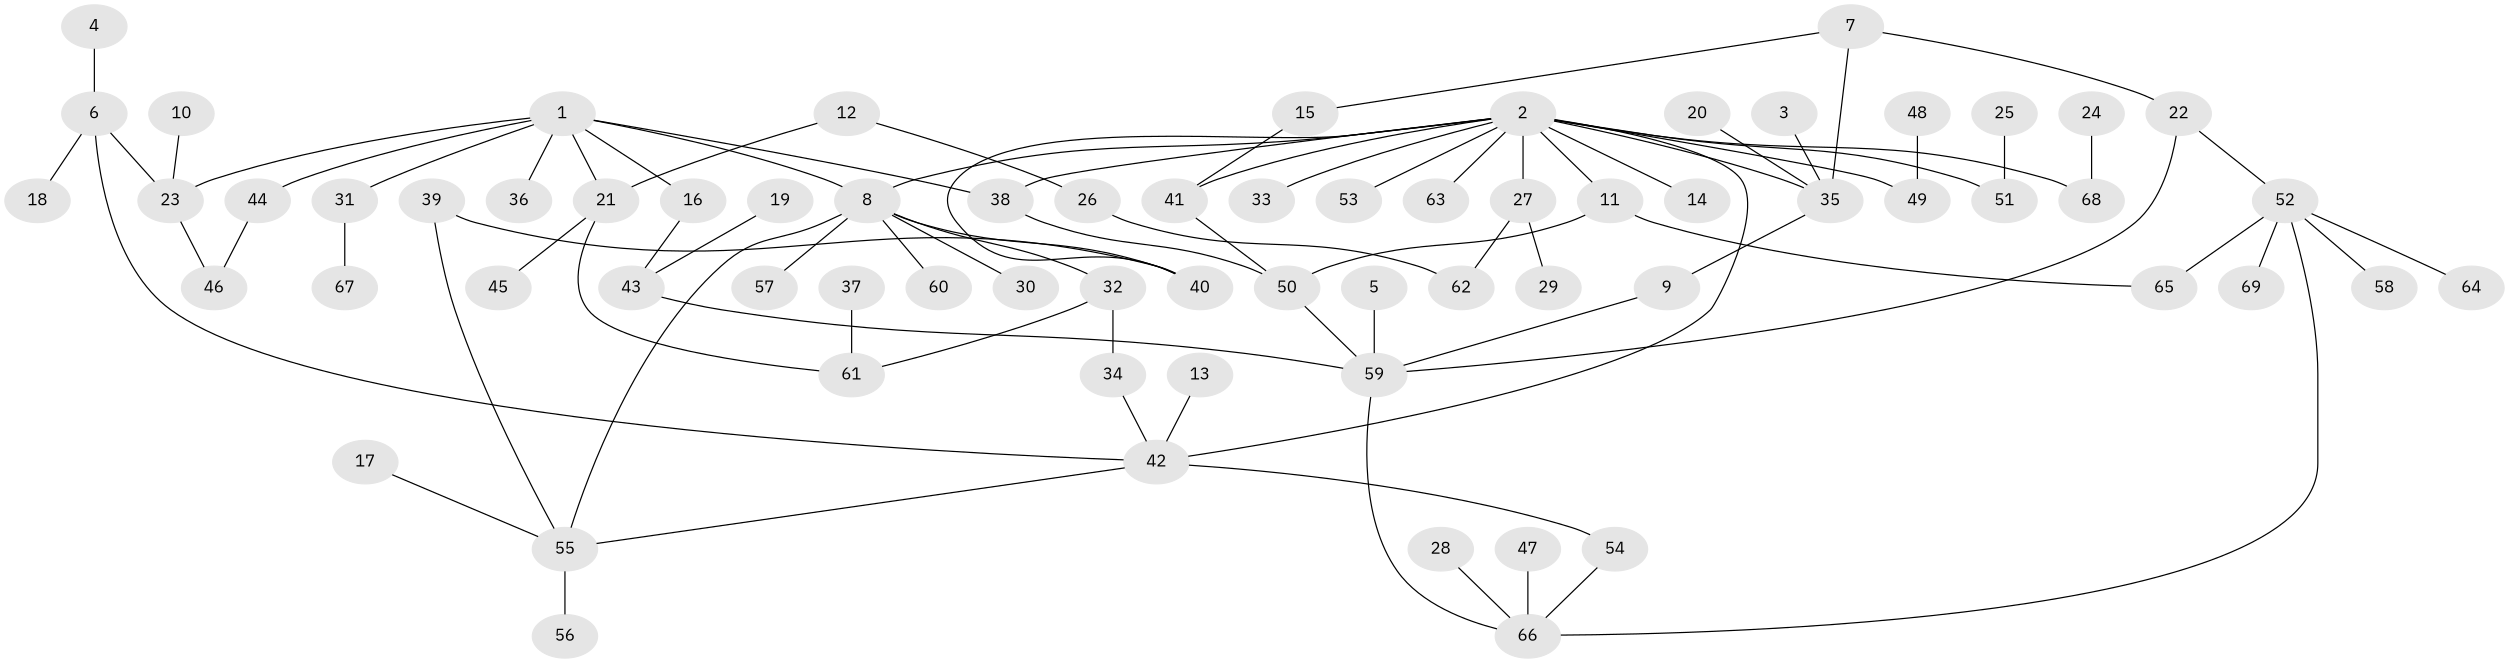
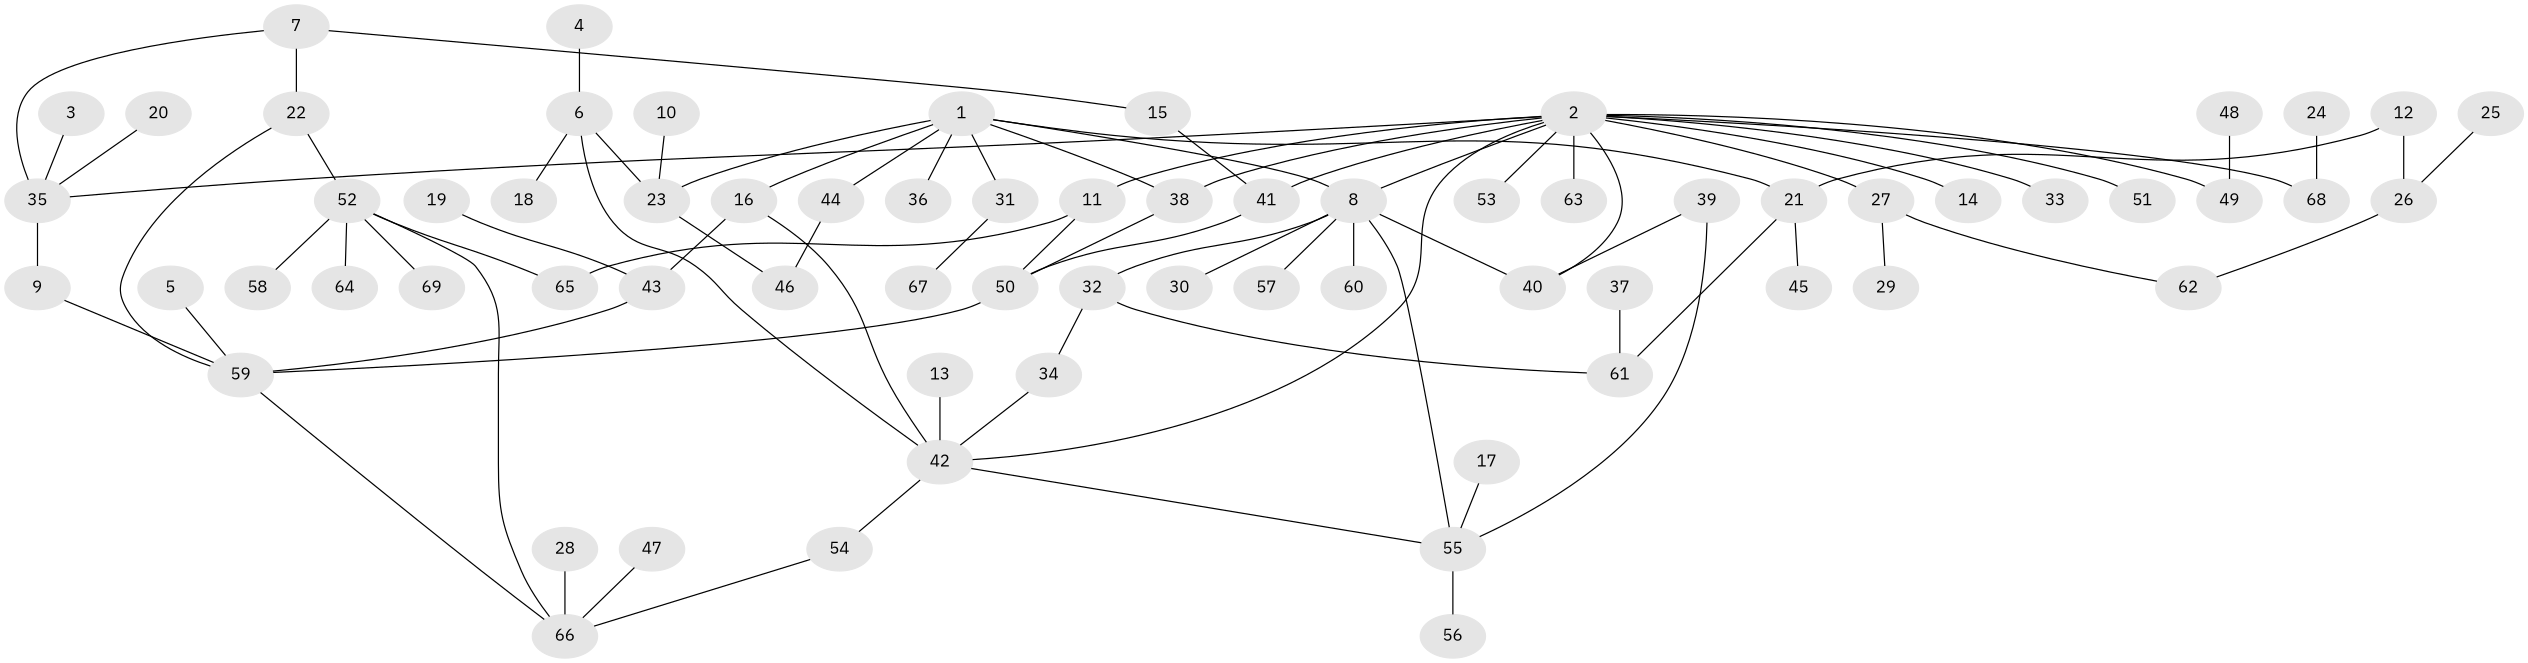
edge "25" -- "51": now "25" -- "26"
edge "16" -- "42": added
